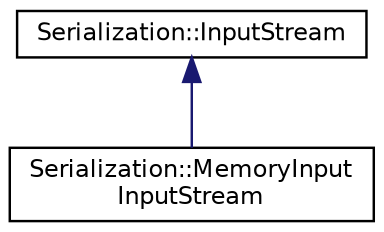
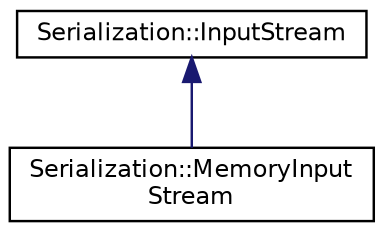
node "Serialization::MemoryInput InputStream": label "Serialization::MemoryInput InputStream" -> "Serialization::MemoryInput Stream"
